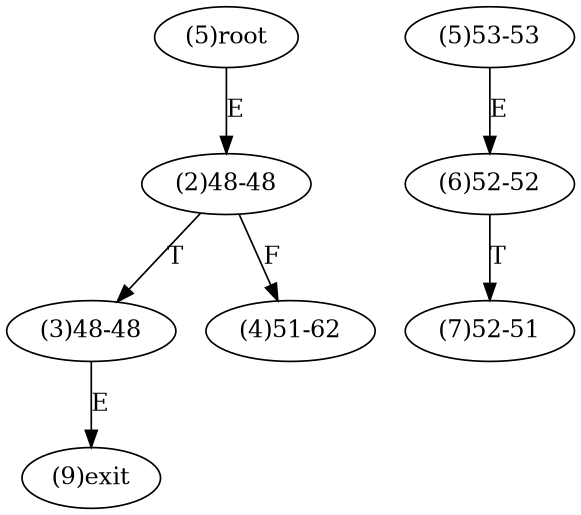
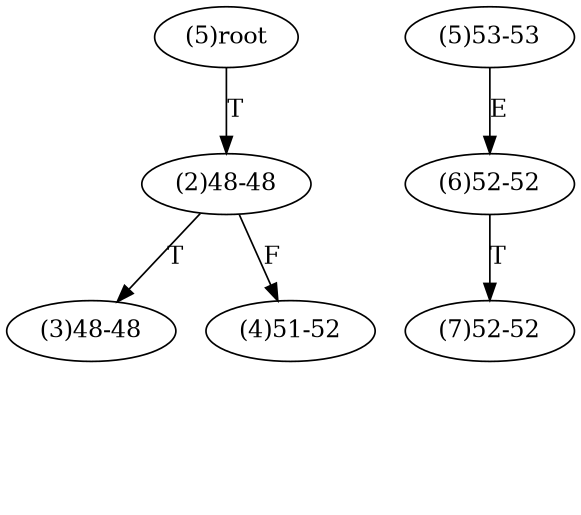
edge "(5)root" -> "(2)48-48": label "E" -> "T"
node "(4)51-62": label "(4)51-62" -> "(4)51-52"
node "(7)52-51": label "(7)52-51" -> "(7)52-52"
node "(9)exit": removed
